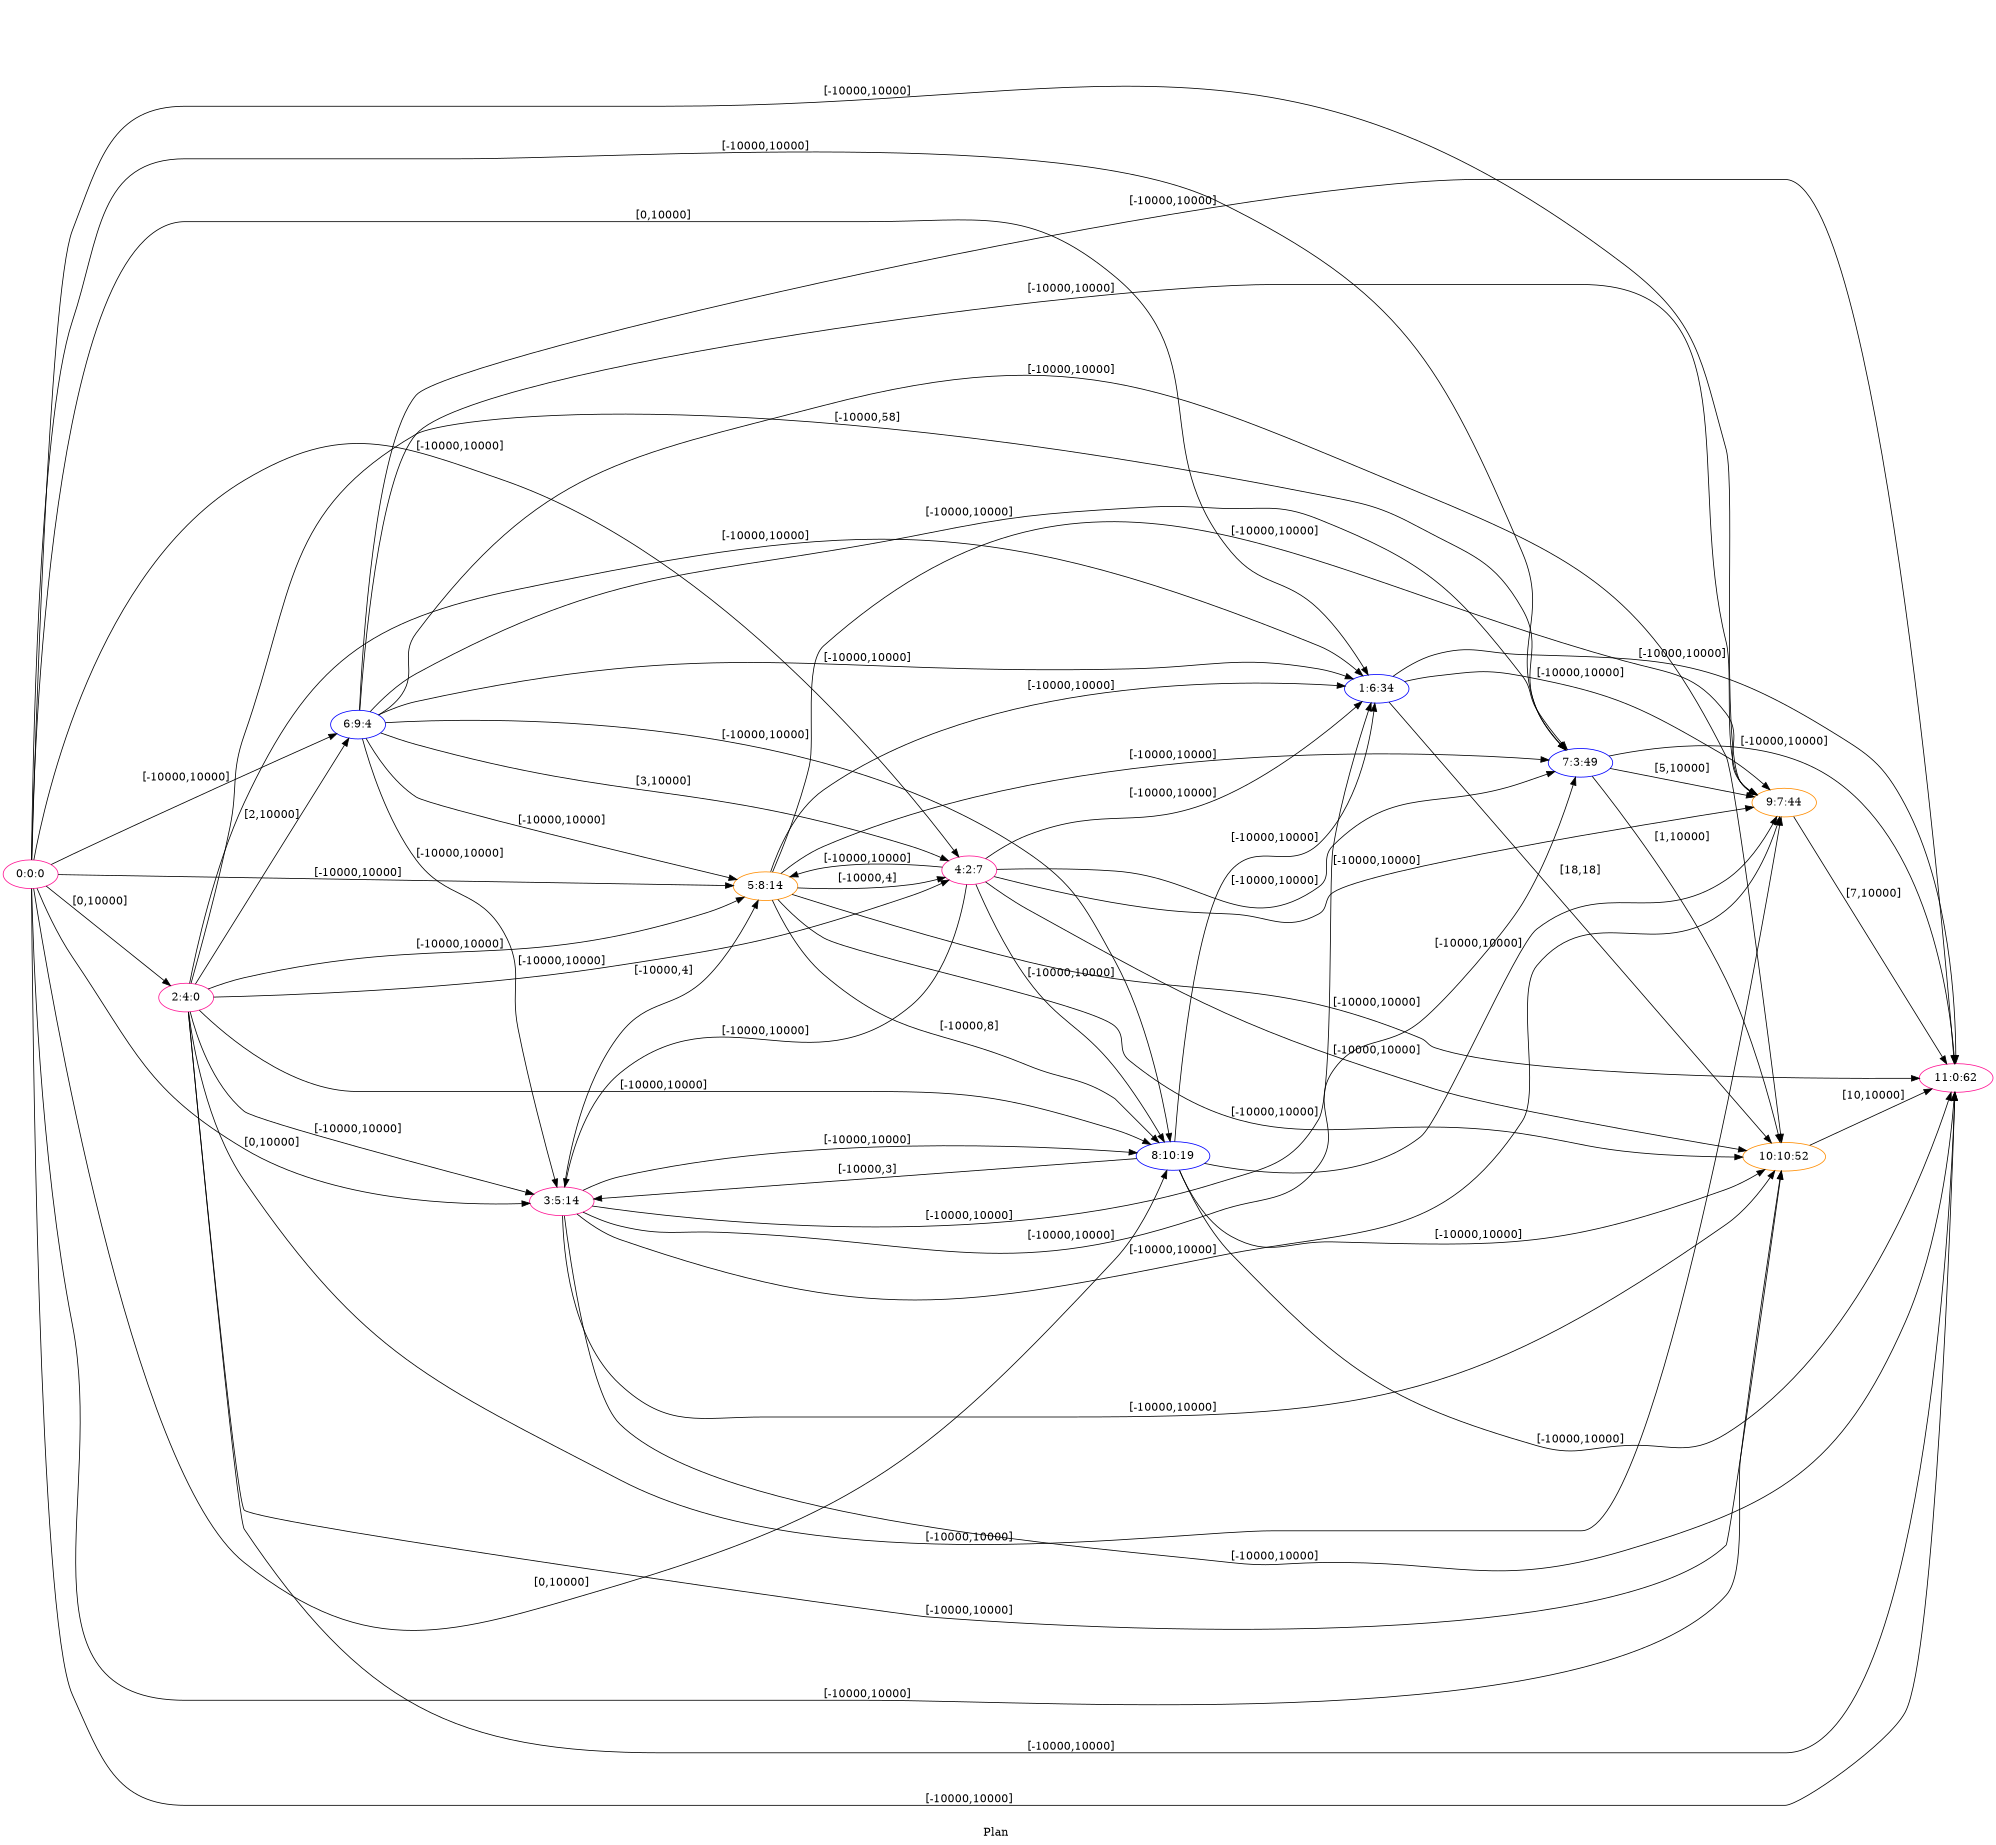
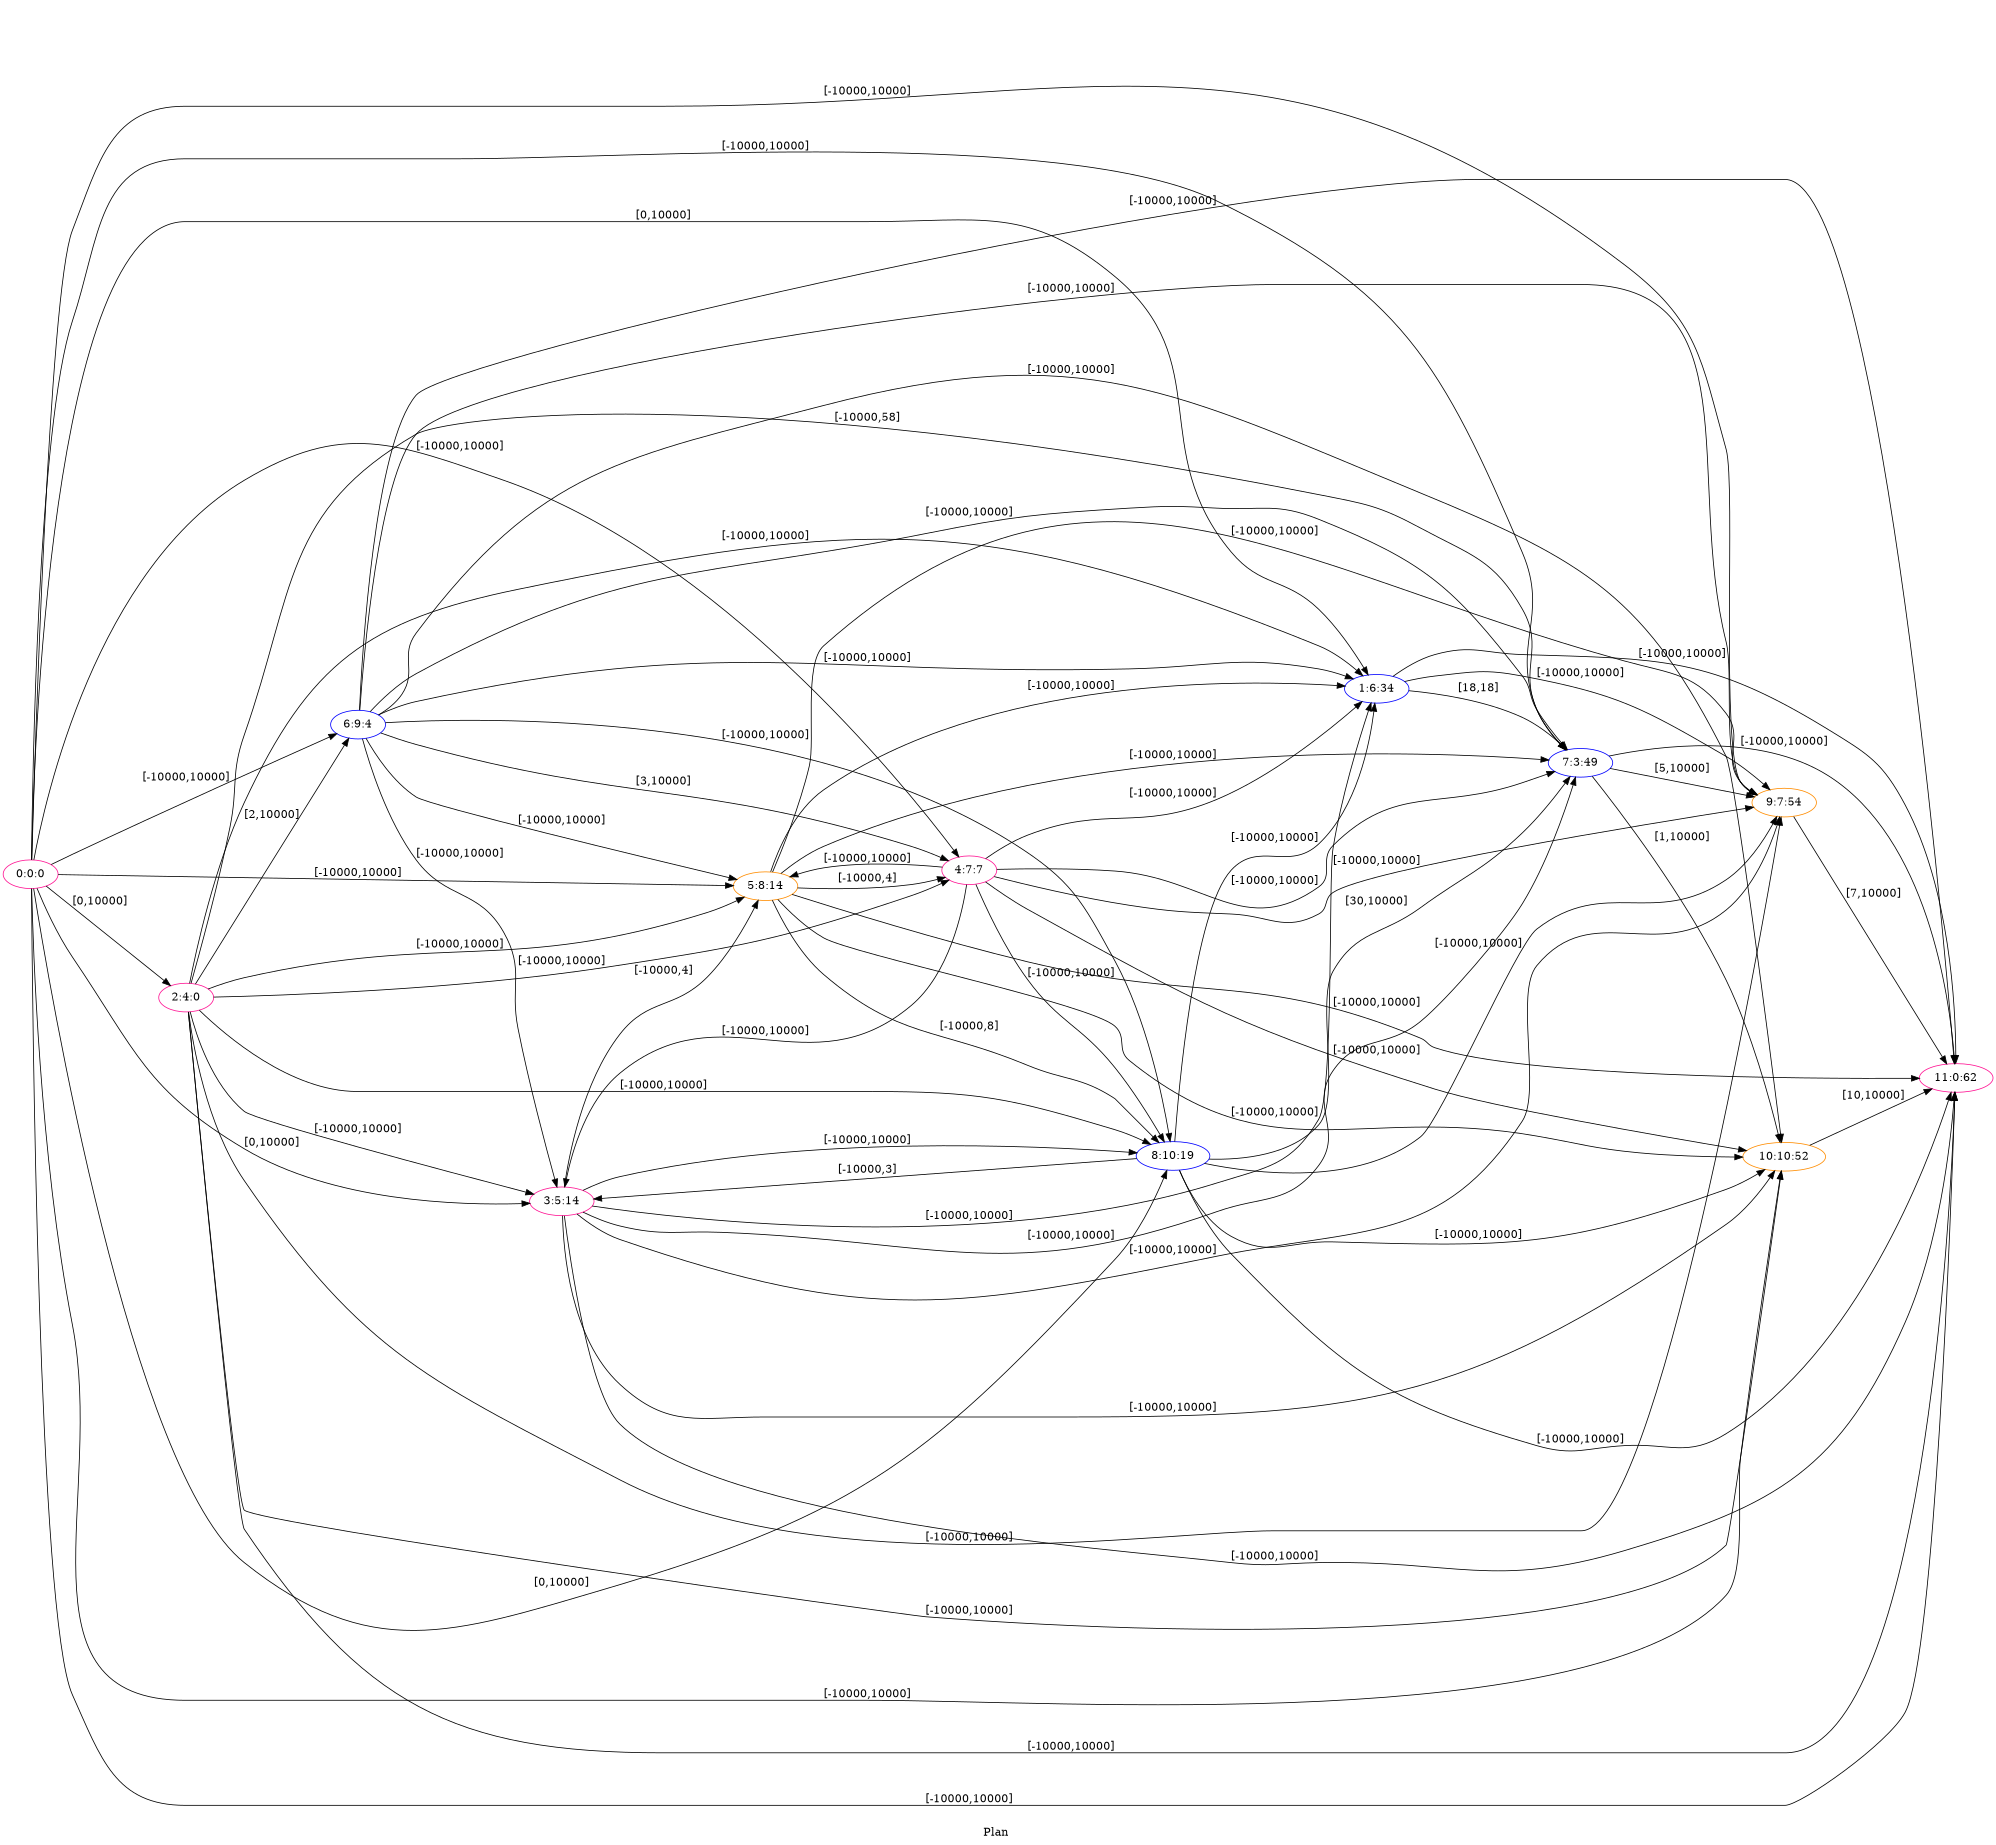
node "9:7:44": label "9:7:44" -> "9:7:54"
node "4:2:7": label "4:2:7" -> "4:7:7"
edge "1:6:34" -> "10:10:52": now "1:6:34" -> "7:3:49"
edge "8:10:19" -> "7:3:49": added, label "[30,10000]"
